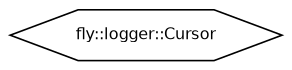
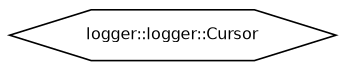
node "fly::logger::Cursor": label "fly::logger::Cursor" -> "logger::logger::Cursor"
